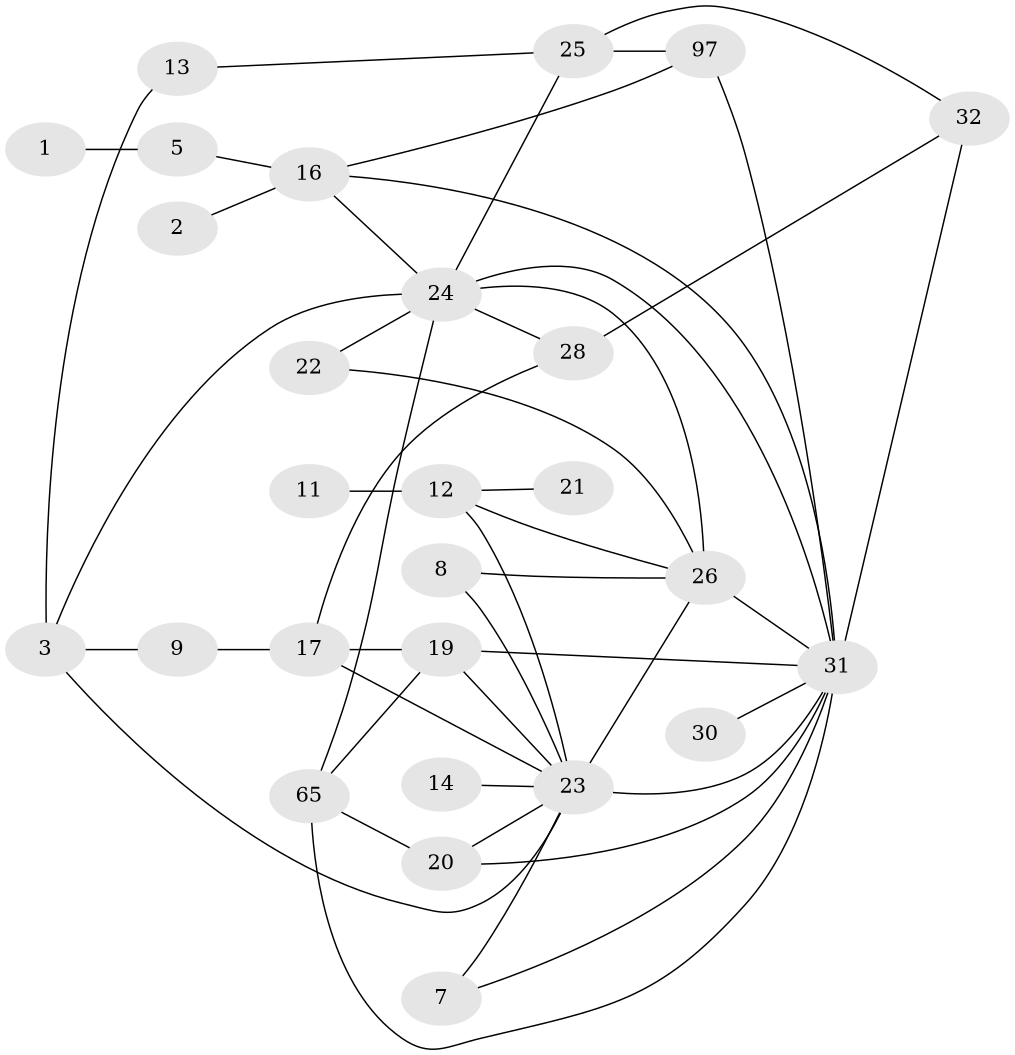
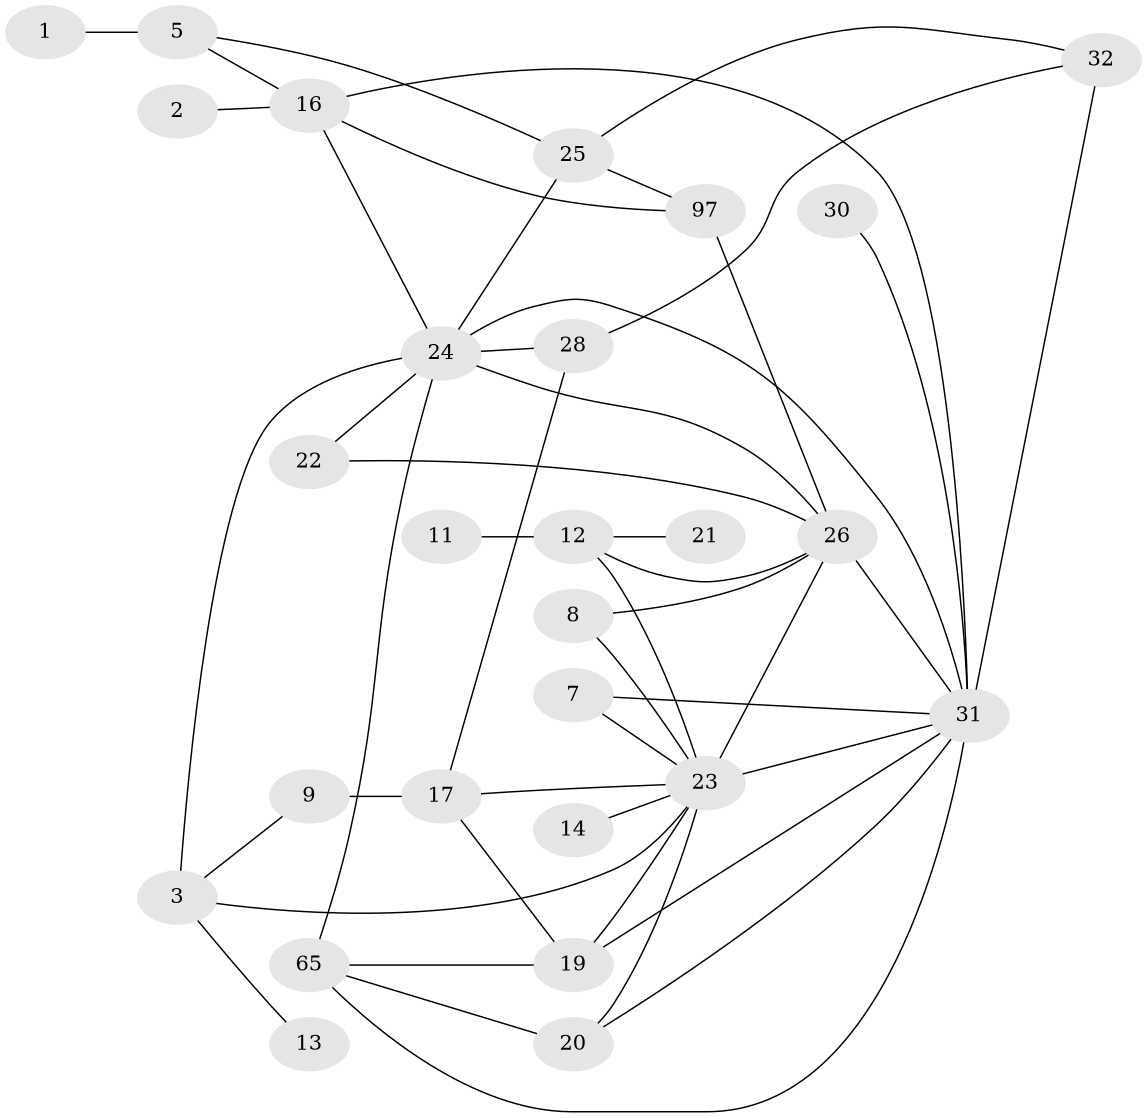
edge "25" -- "13": now "25" -- "5"
edge "97" -- "31": now "97" -- "26"
